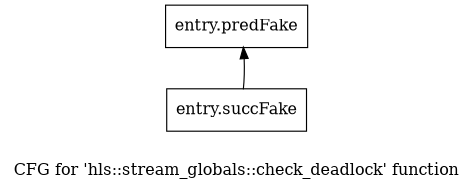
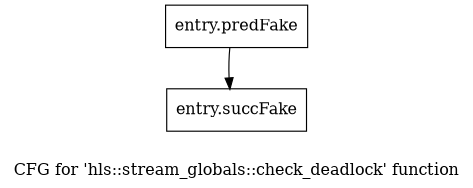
edge "entry.succFake" -> "entry.predFake": reversed
